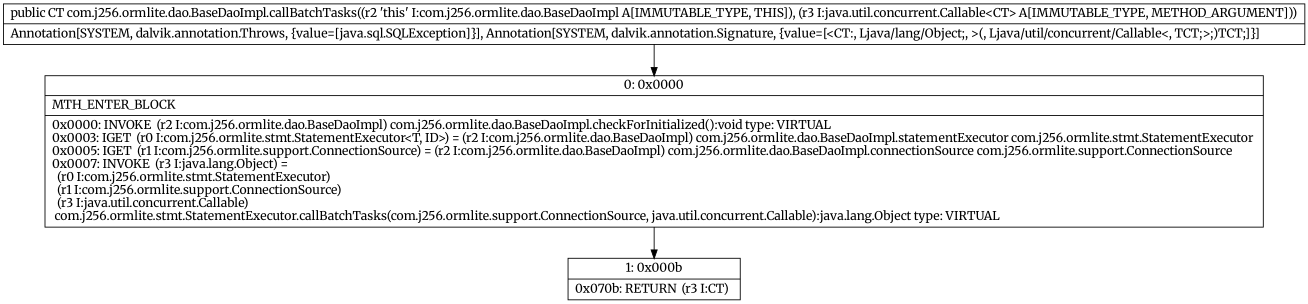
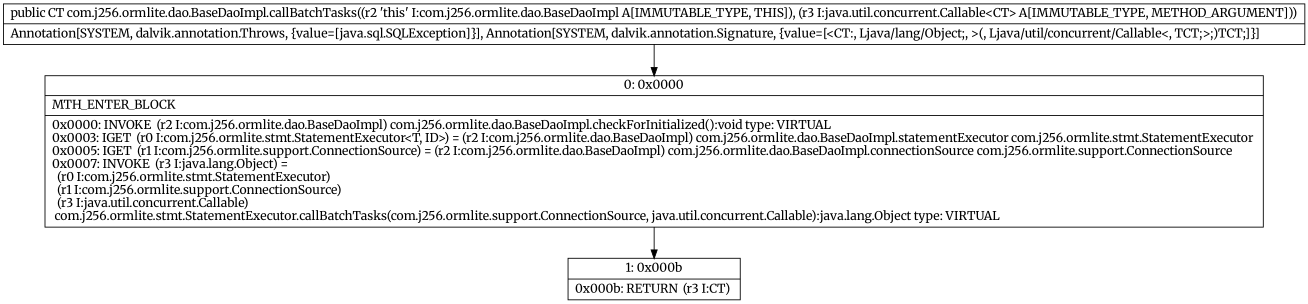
node "1: 0x000b": text "0x070b: RETURN  (r3 I:CT)" -> "0x000b: RETURN  (r3 I:CT)"
